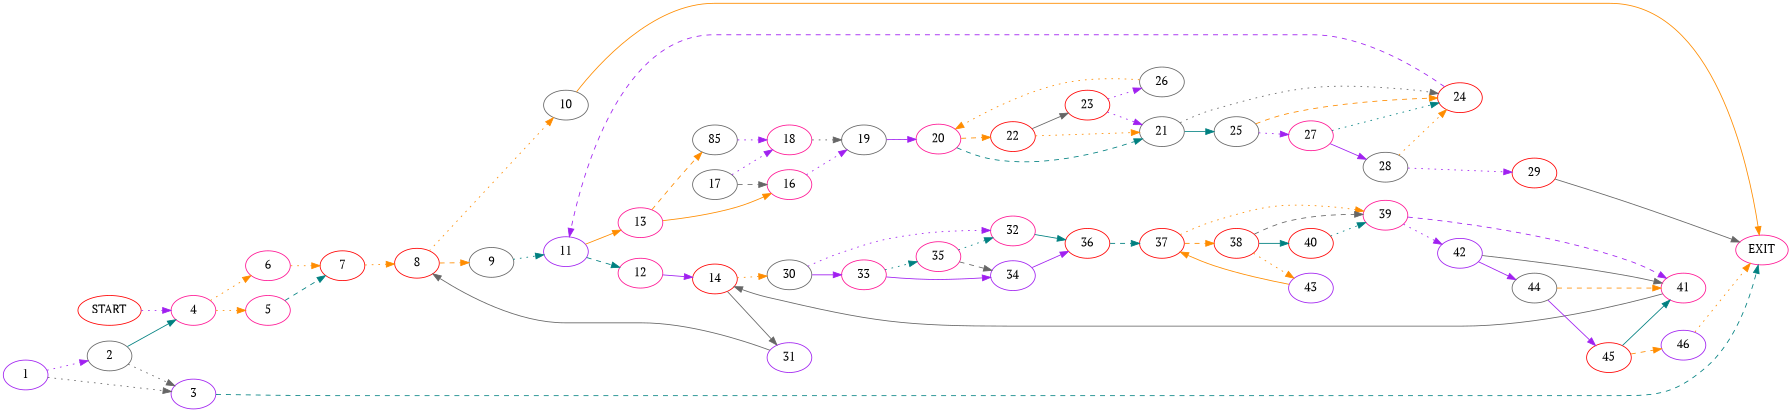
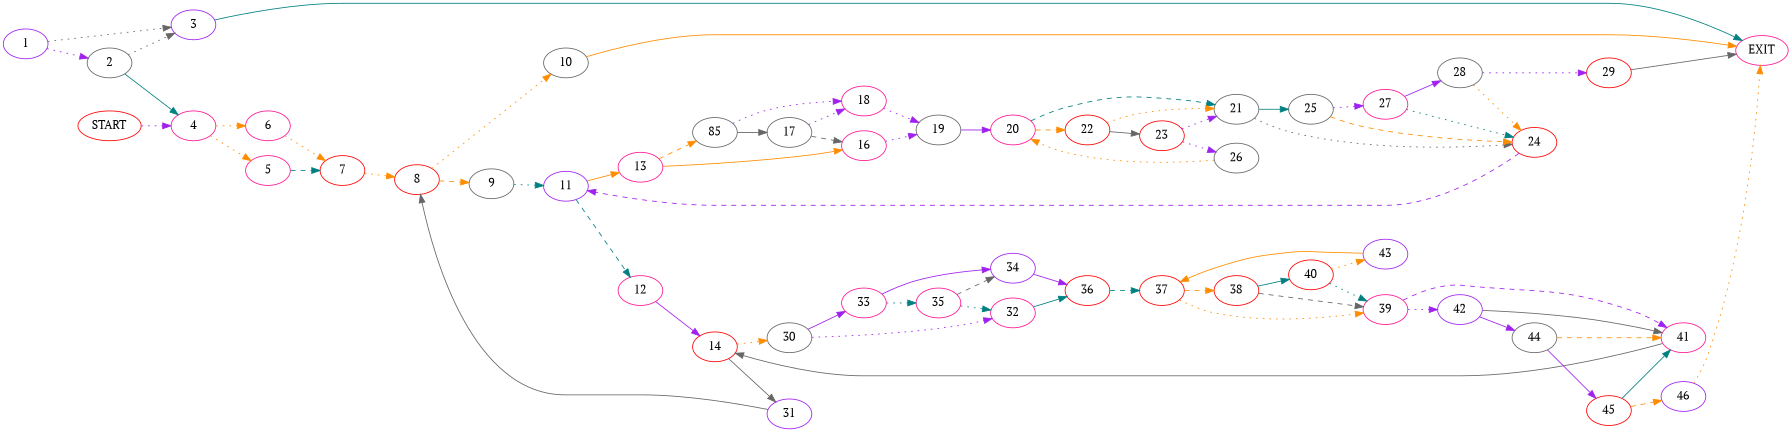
edge "85" -> "17": added
edge "18" -> "19": color gray40 -> purple
edge "38" -> "43": now "40" -> "43"
edge "3" -> "EXIT": style dashed -> solid
